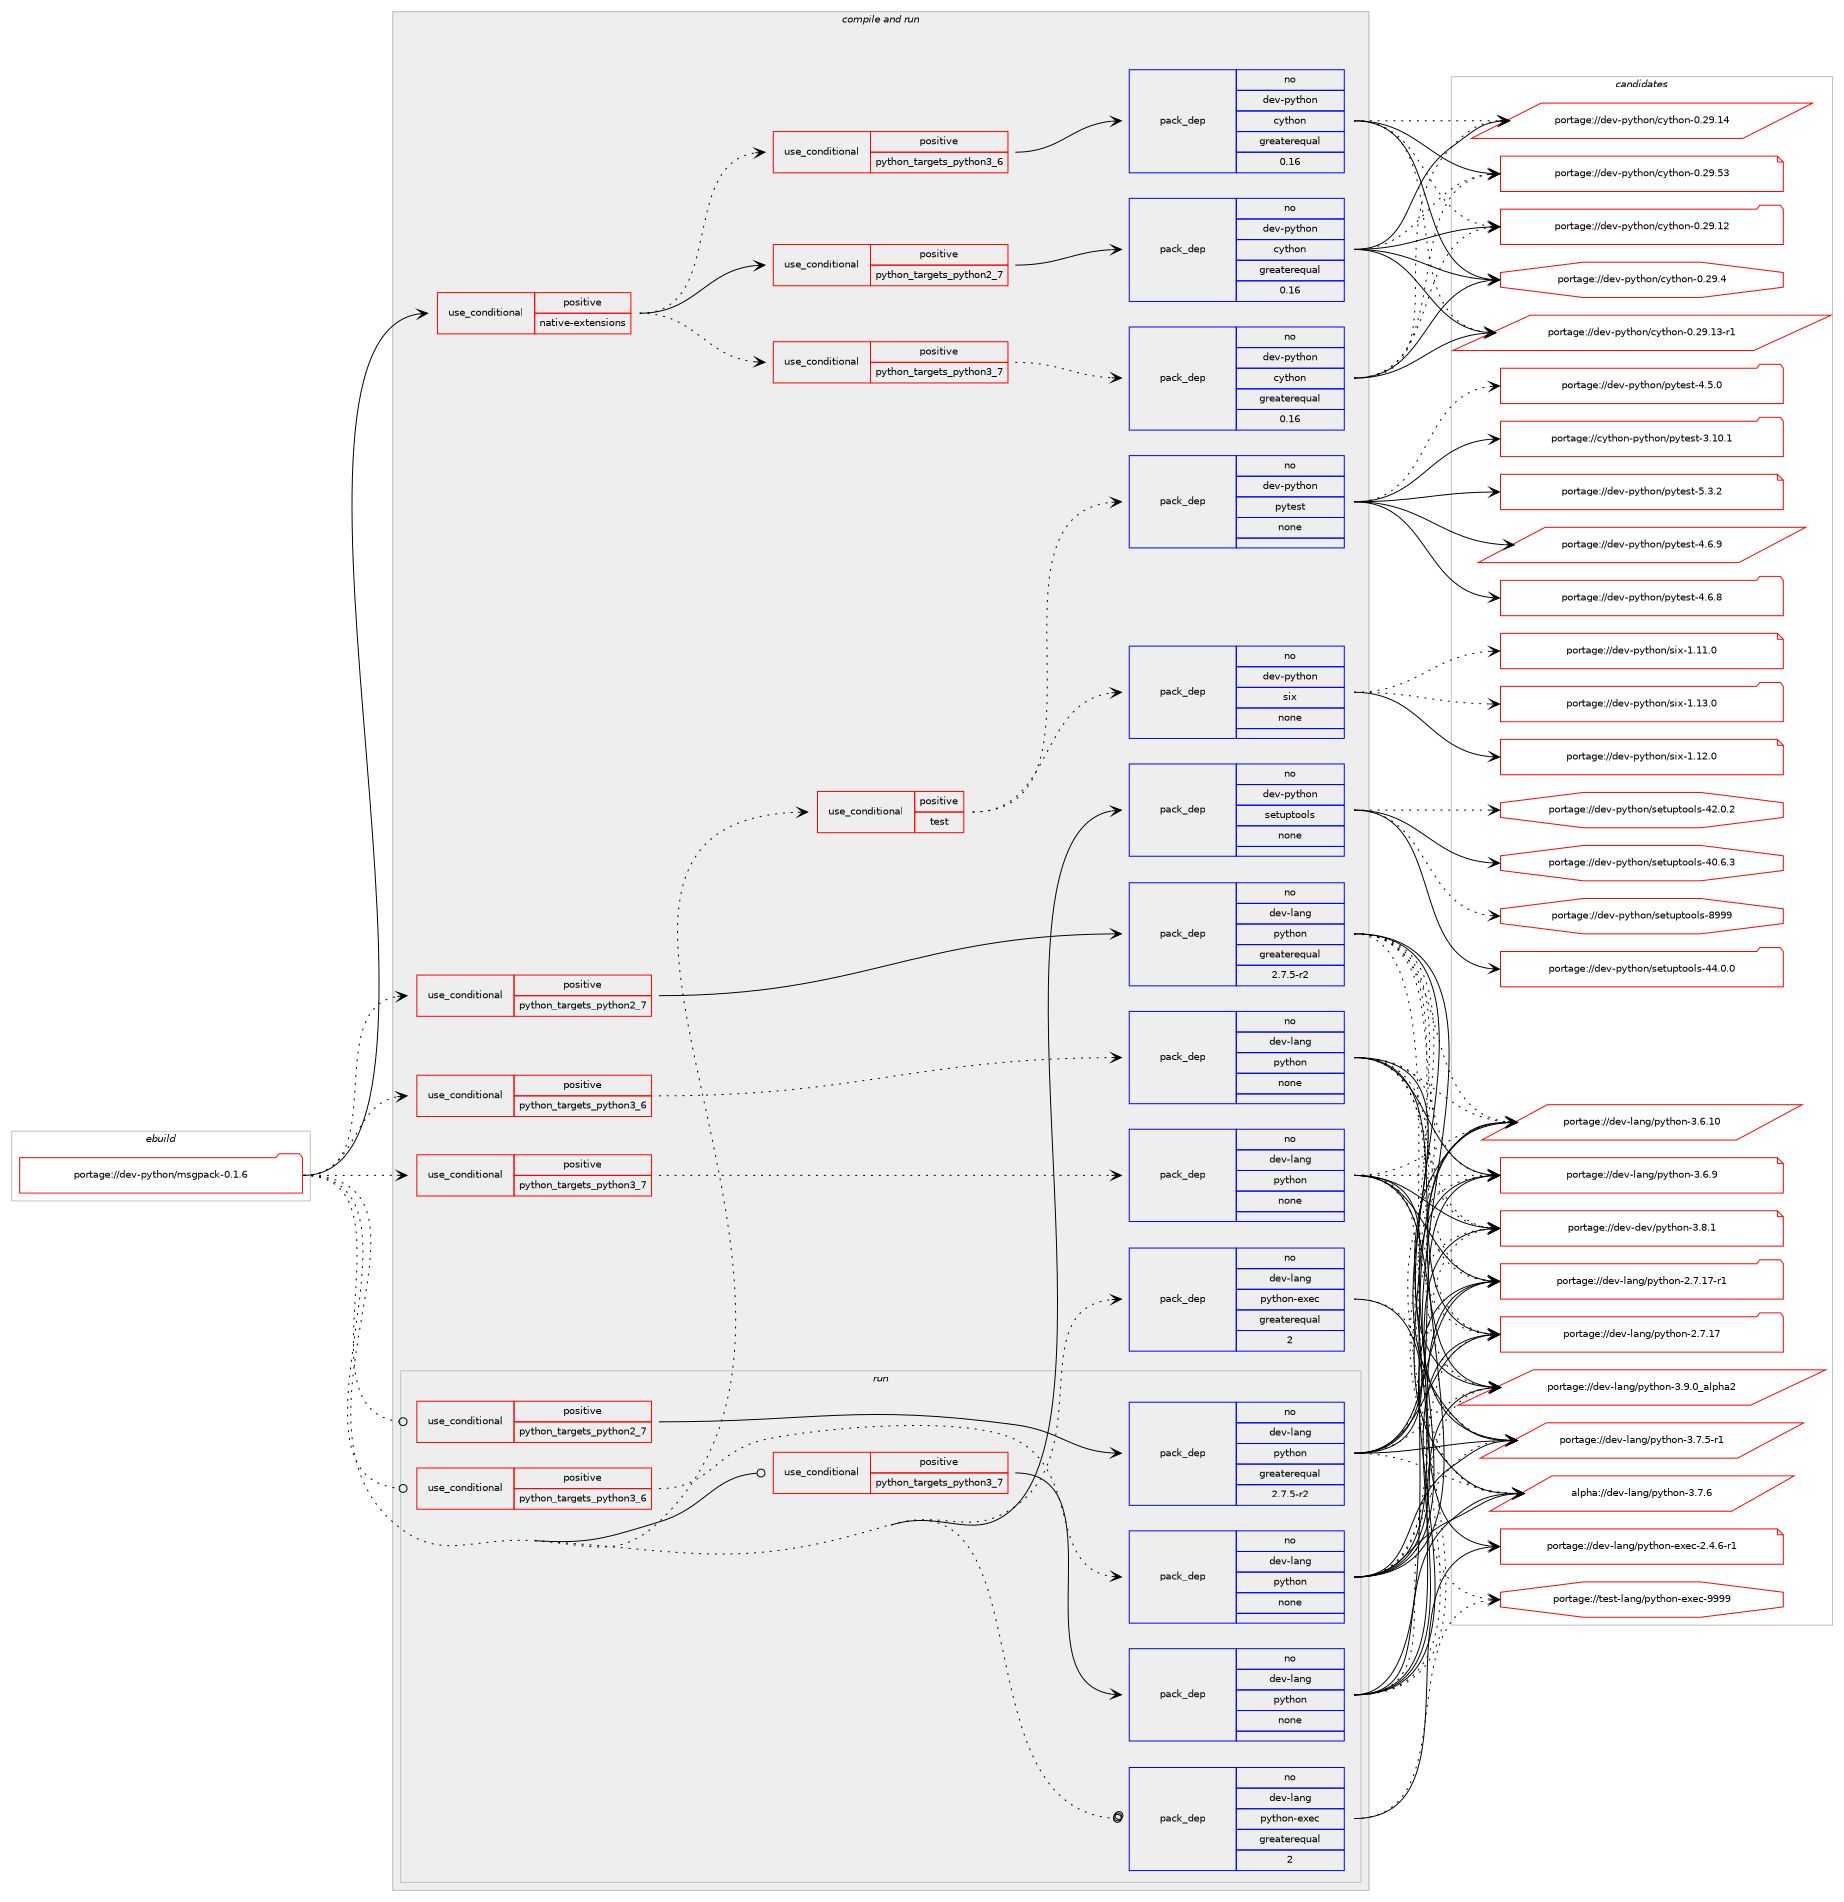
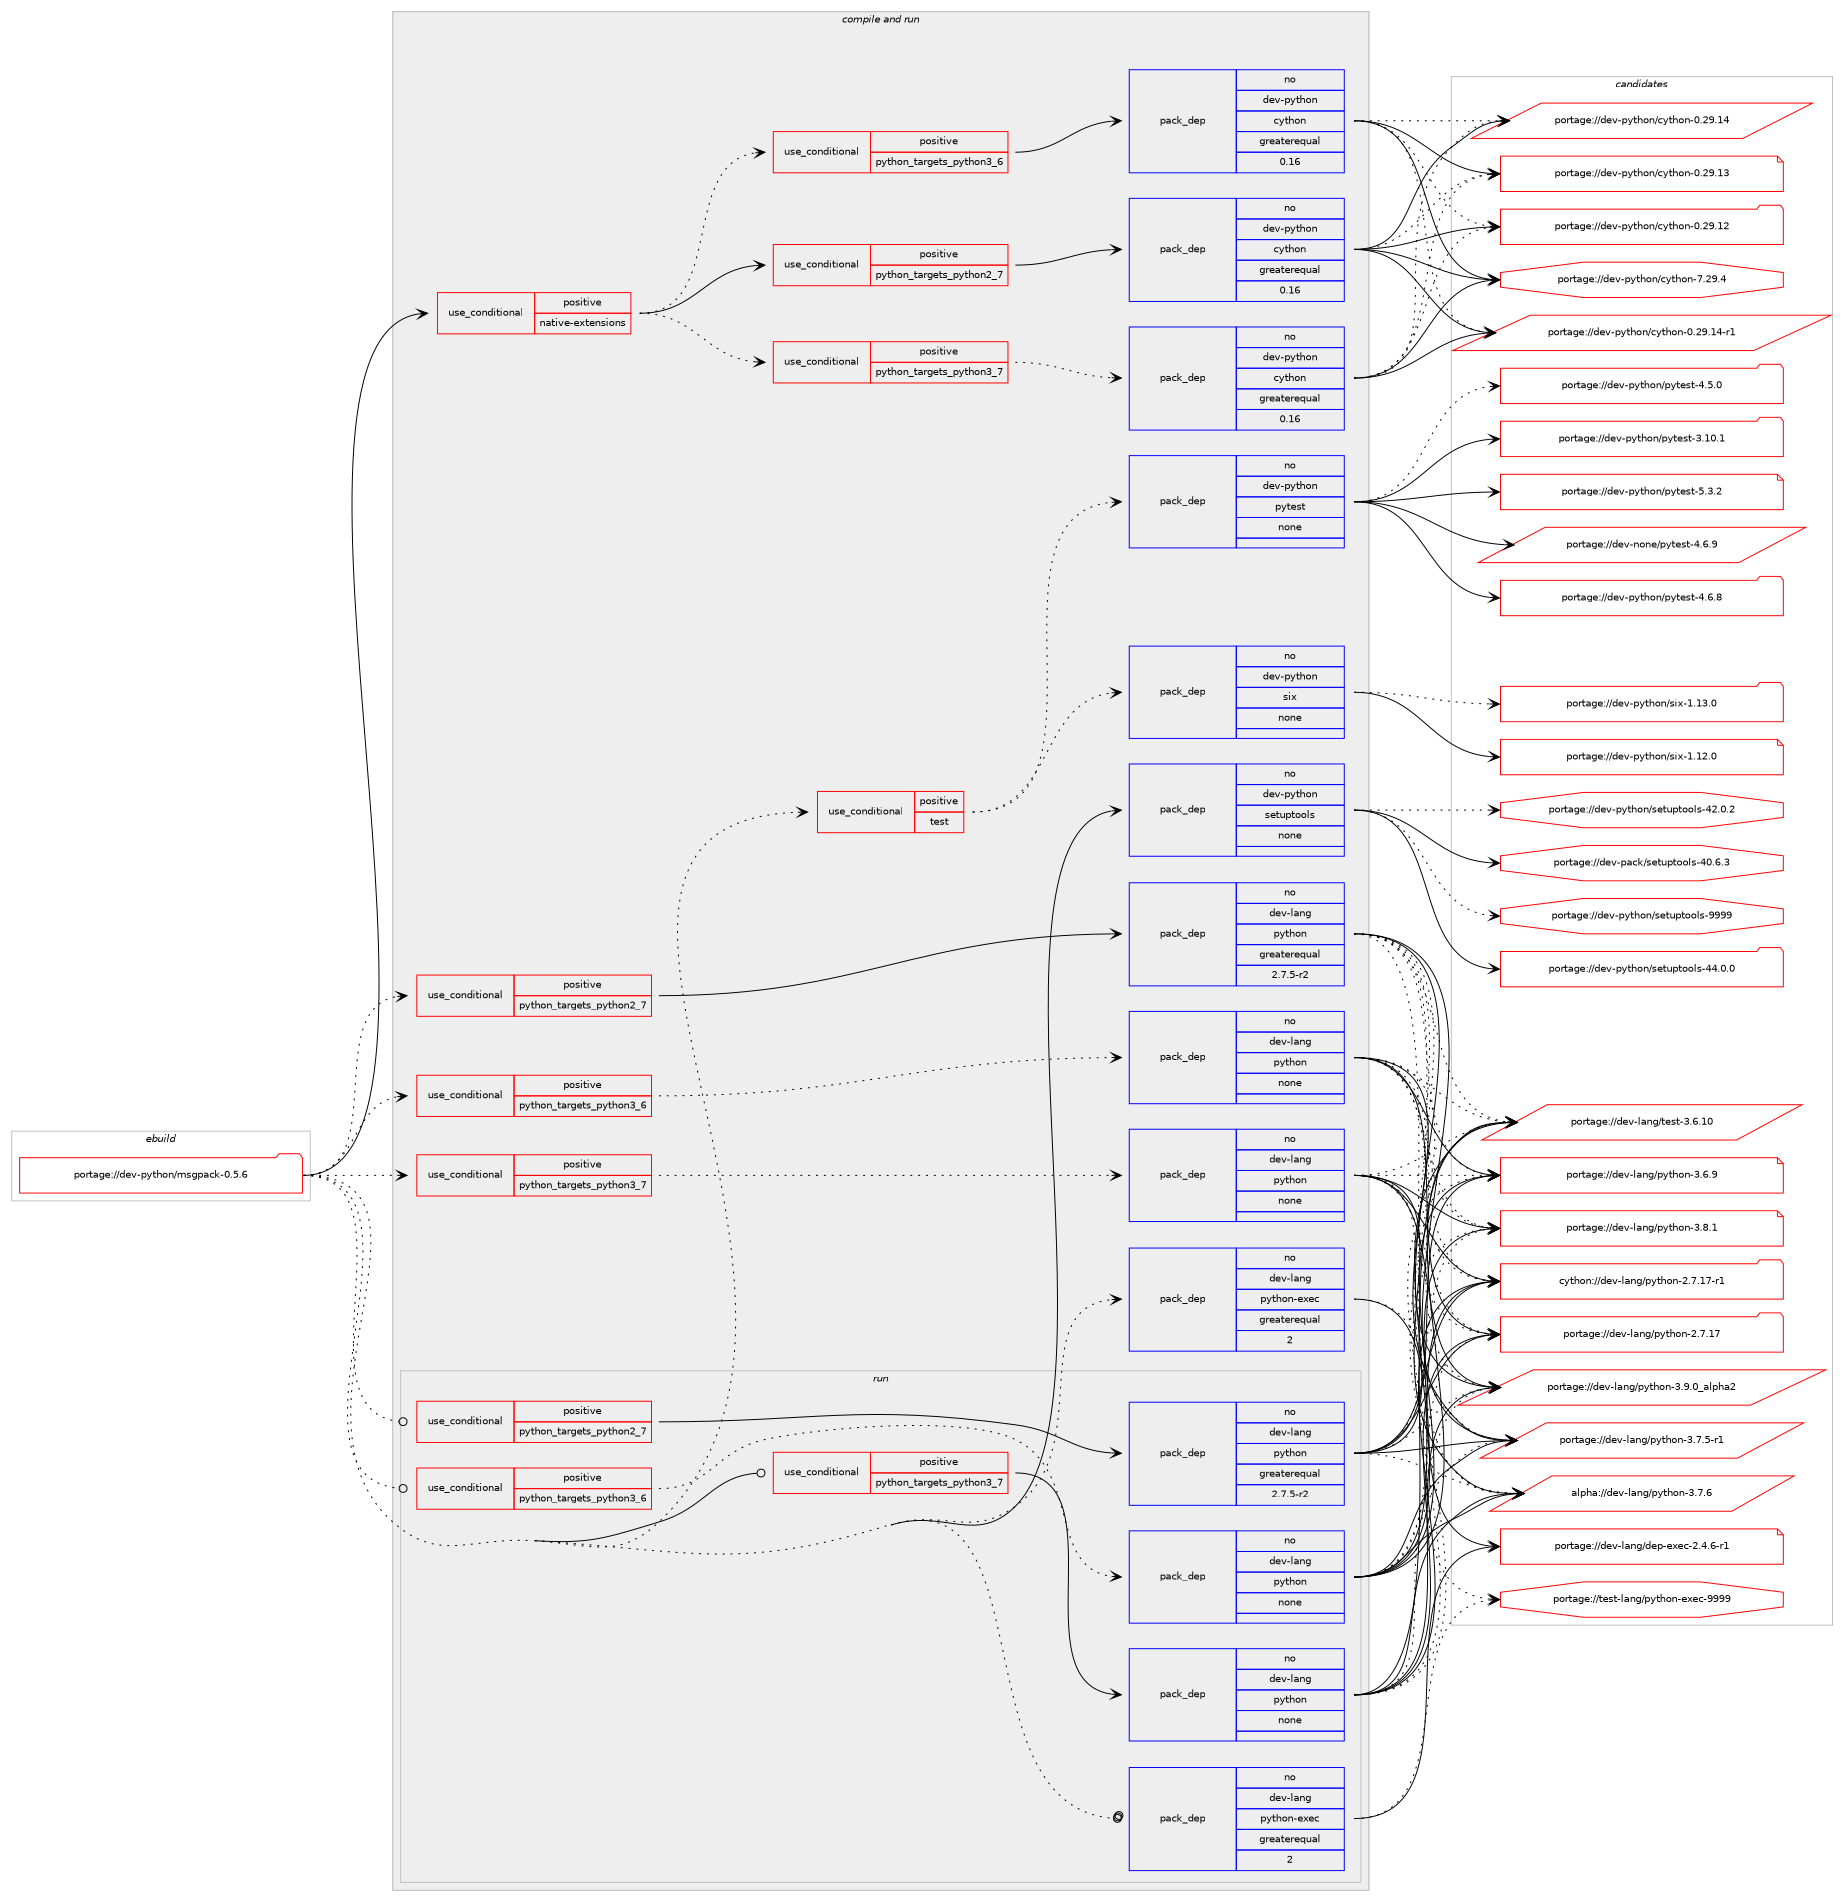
node "portage://dev-python/cython-0.29.53": label "portage://dev-python/cython-0.29.53" -> "portage://dev-python/cython-0.29.13"
node "portage://dev-python/cython-0.29.4": label "portage://dev-python/cython-0.29.4" -> "portage://dev-python/cython-7.29.4"
node "portage://dev-python/cython-0.29.13-r1": label "portage://dev-python/cython-0.29.13-r1" -> "portage://dev-python/cython-0.29.14-r1"
node "portage://cython-python/pytest-3.10.1": label "portage://cython-python/pytest-3.10.1" -> "portage://dev-python/pytest-3.10.1"
node "portage://dev-python/pytest-4.6.9": label "portage://dev-python/pytest-4.6.9" -> "portage://dev-none/pytest-4.6.9"
node "portage://dev-python/six-1.11.0": removed
node "portage://dev-python/setuptools-40.6.3": label "portage://dev-python/setuptools-40.6.3" -> "portage://dev-pack/setuptools-40.6.3"
node "portage://dev-python/setuptools-8999": label "portage://dev-python/setuptools-8999" -> "portage://dev-python/setuptools-9999"
node "portage://dev-lang/python-3.6.10": label "portage://dev-lang/python-3.6.10" -> "portage://dev-lang/test-3.6.10"
node "portage://dev-python/msgpack-0.1.6": label "portage://dev-python/msgpack-0.1.6" -> "portage://dev-python/msgpack-0.5.6"
node "portage://dev-dev/python-3.8.1": label "portage://dev-dev/python-3.8.1" -> "portage://dev-lang/python-3.8.1"
node "portage://dev-lang/python-2.7.17-r1": label "portage://dev-lang/python-2.7.17-r1" -> "cython://dev-lang/python-2.7.17-r1"
node "portage://dev-lang/python-exec-2.4.6-r1": label "portage://dev-lang/python-exec-2.4.6-r1" -> "portage://dev-lang/dep-exec-2.4.6-r1"
